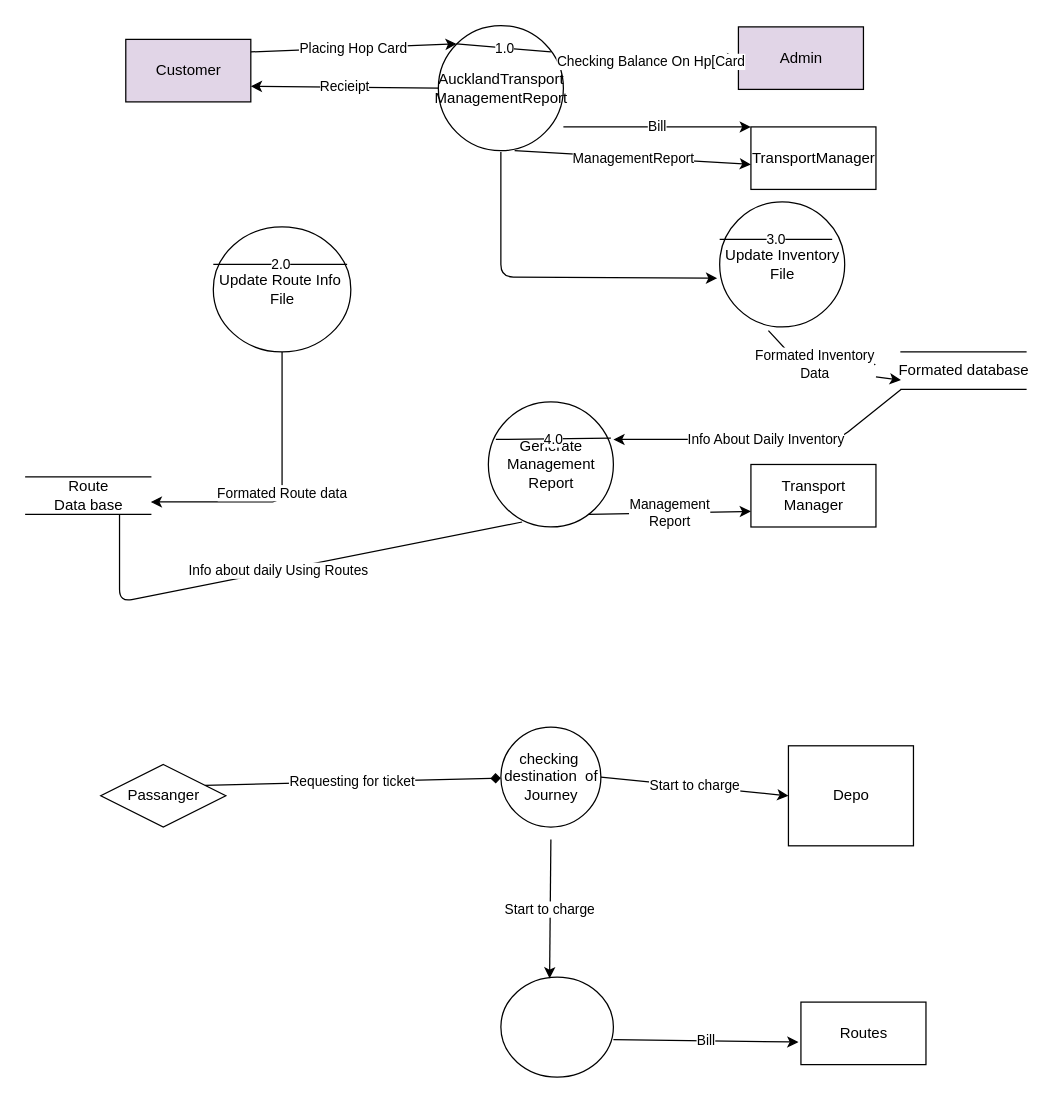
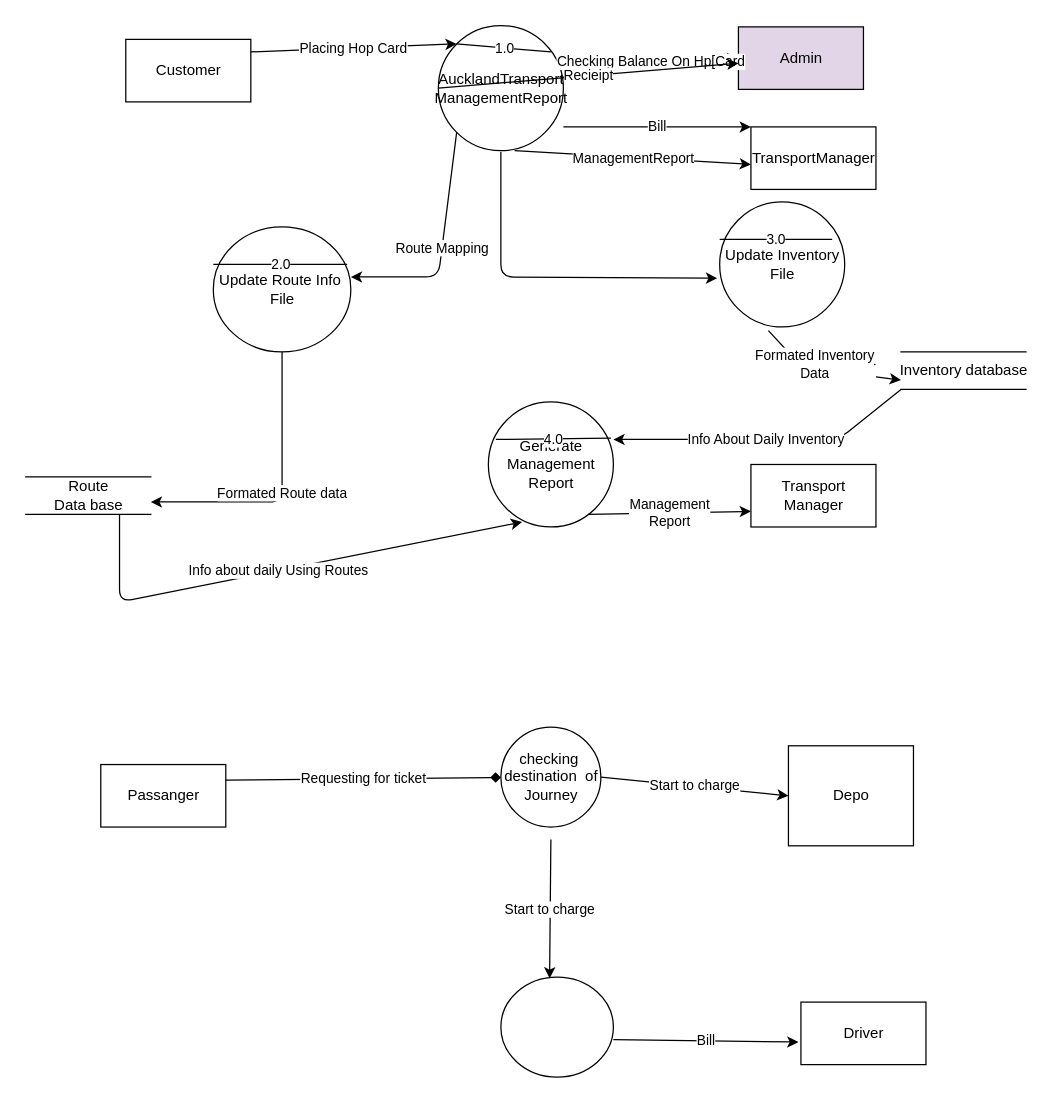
node "Customer": fillcolor #e1d5e7 -> #ffffff
edge "AucklandTransport ManagementReport" -> "Customer": now "AucklandTransport ManagementReport" -> "Admin"
edge "AucklandTransport ManagementReport" -> "Update Route Info File": added, label "Route Mapping"
node "Formated database": label "Formated database" -> "Inventory database"
edge "Generate Management Report" -- "Route Data base": arrowhead none -> classic
node "Passanger": shape diamond -> rectangle
node "Routes": label "Routes" -> "Driver"
